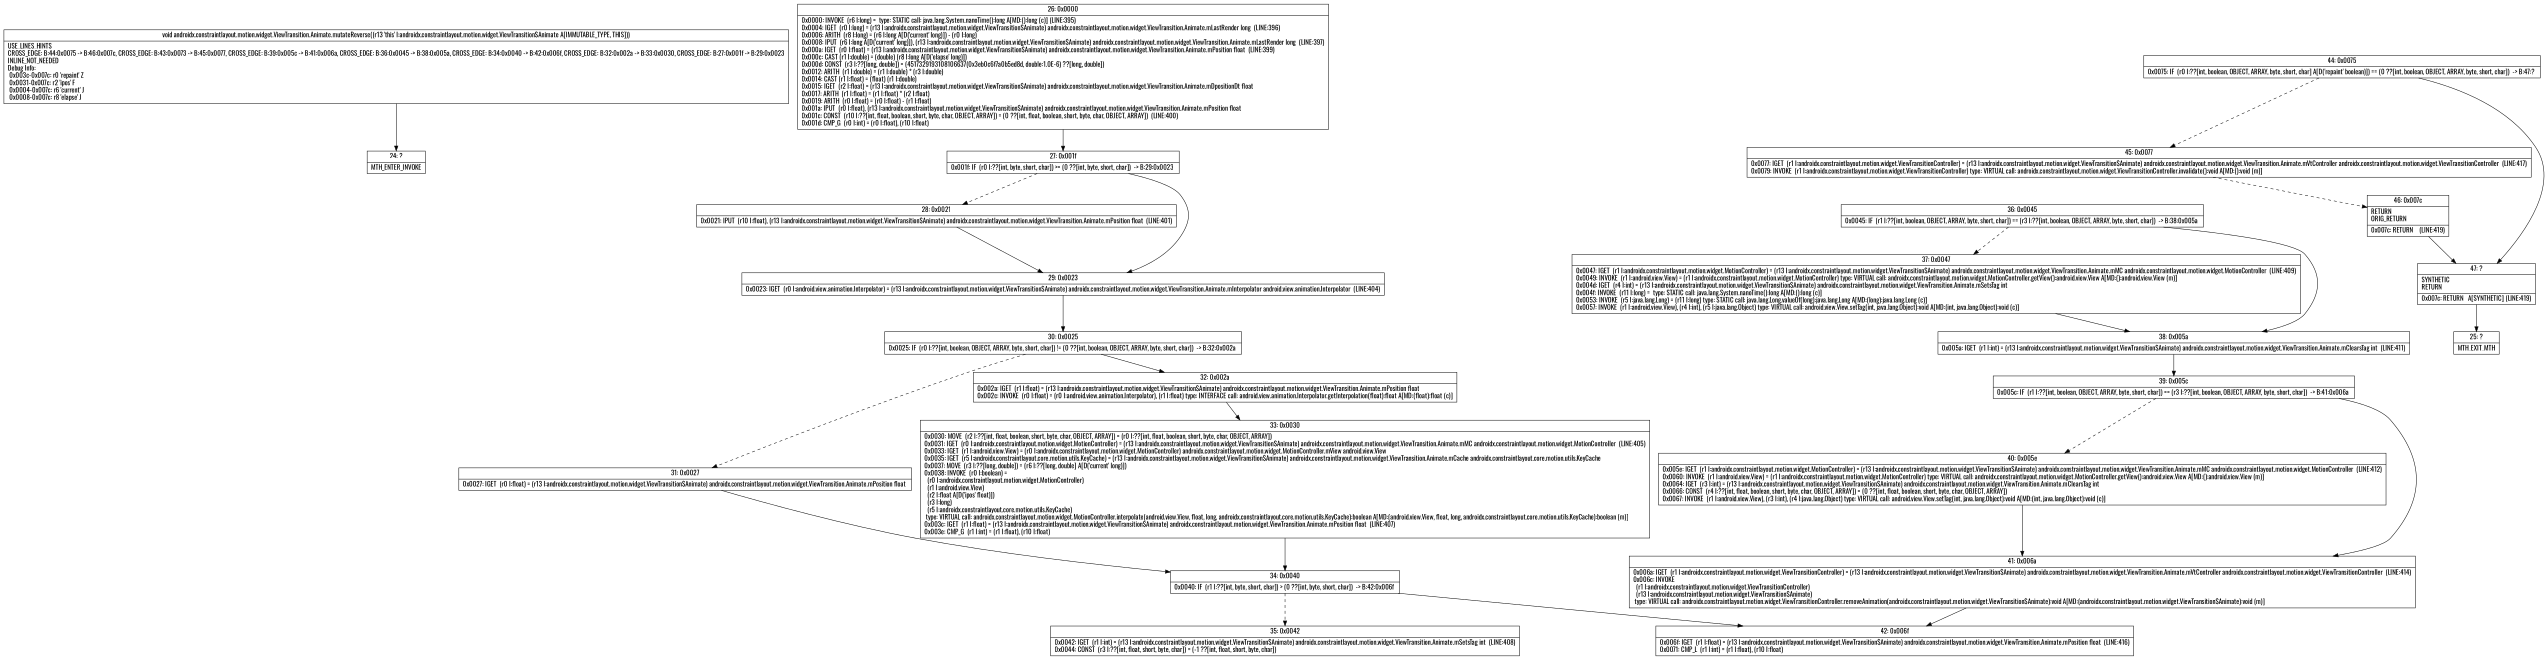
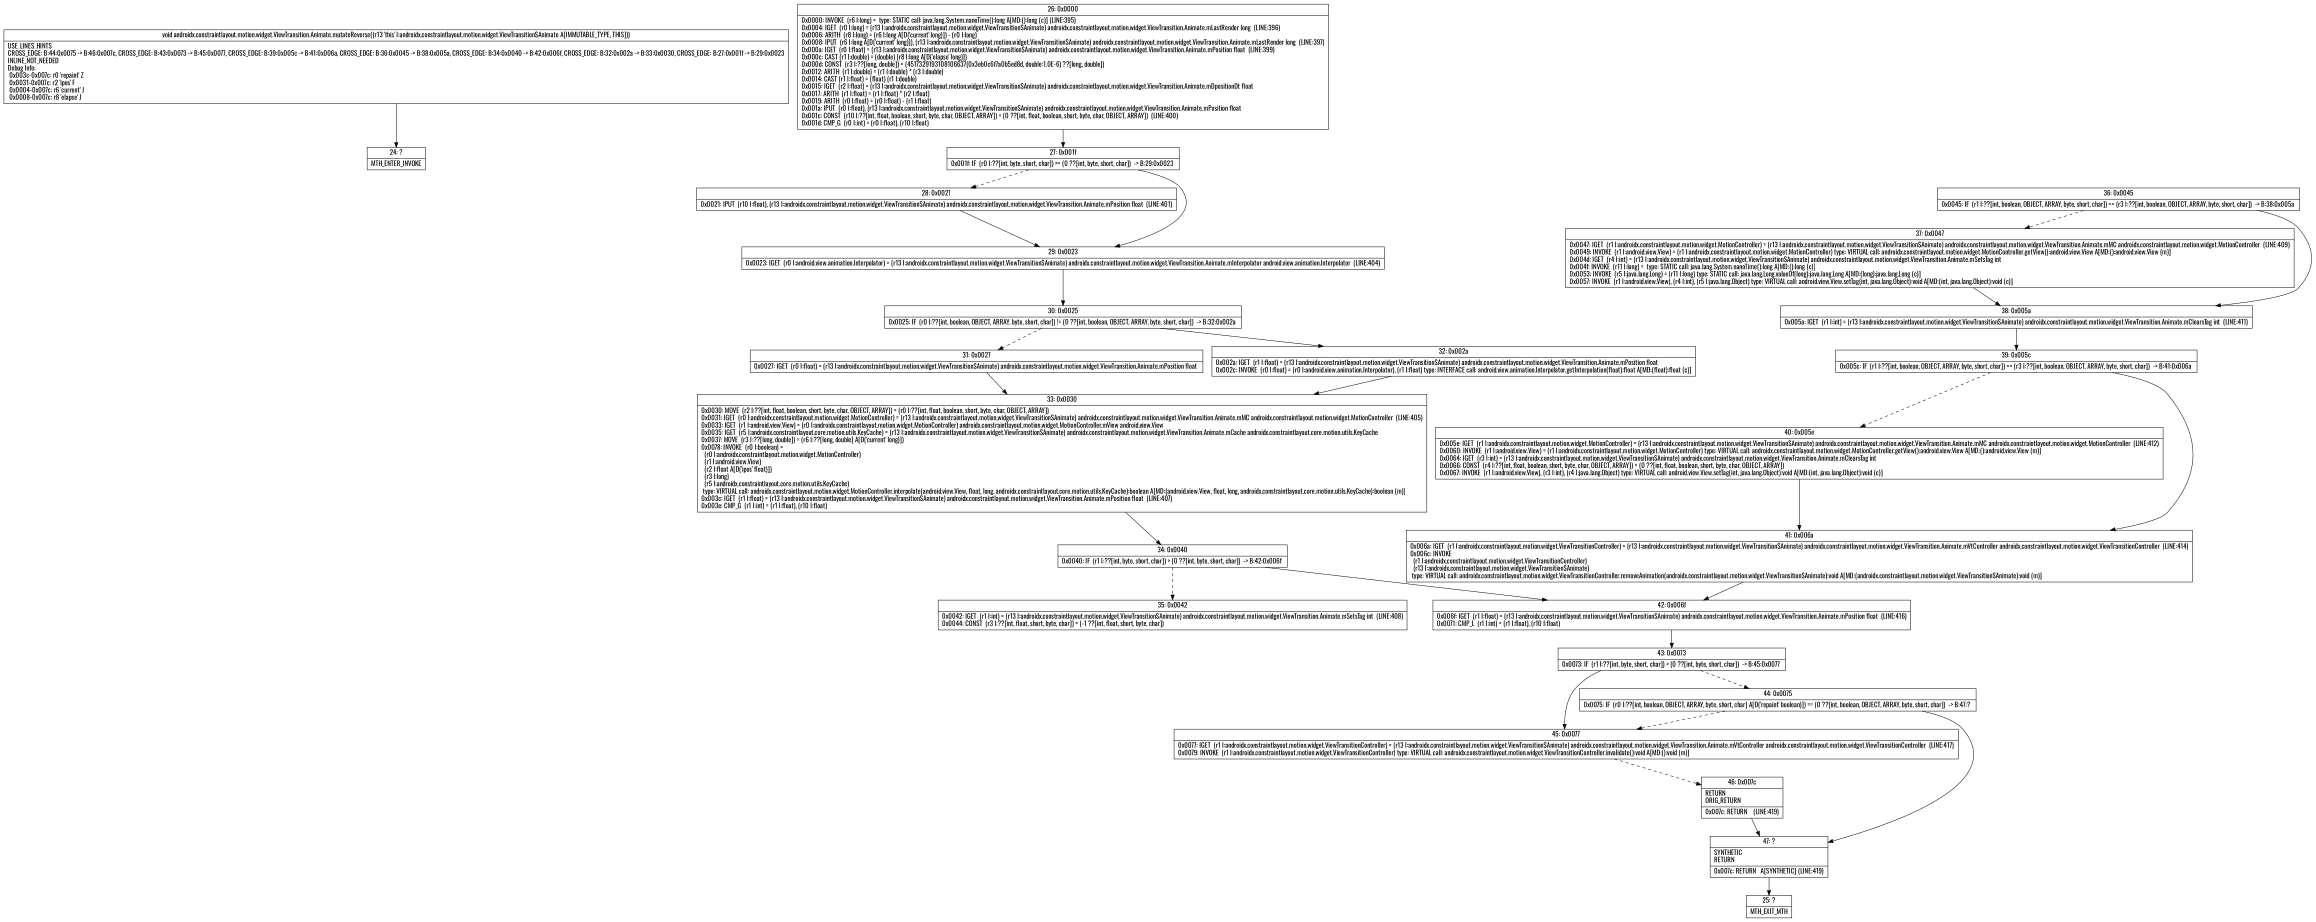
node "33: 0x0030": text "0x0038: INVOKE  (r0 I:boolean) =" -> "0x0078: INVOKE  (r0 I:boolean) ="
edge "31: 0x0027" -> "34: 0x0040": now "31: 0x0027" -> "33: 0x0030"
node "43: 0x0073": added
